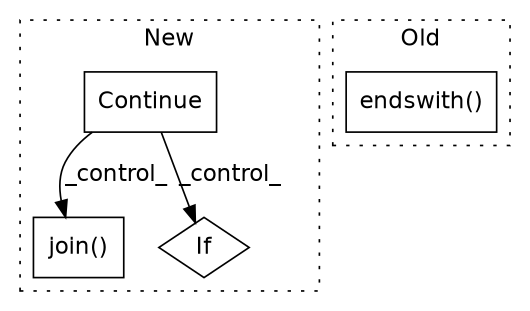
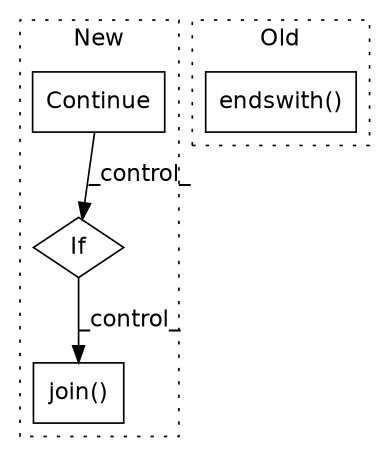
edge "Continue" -> "join()": now "If" -> "join()"
